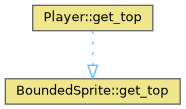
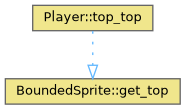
node "Player::get_top": label "Player::get_top" -> "Player::top_top"
